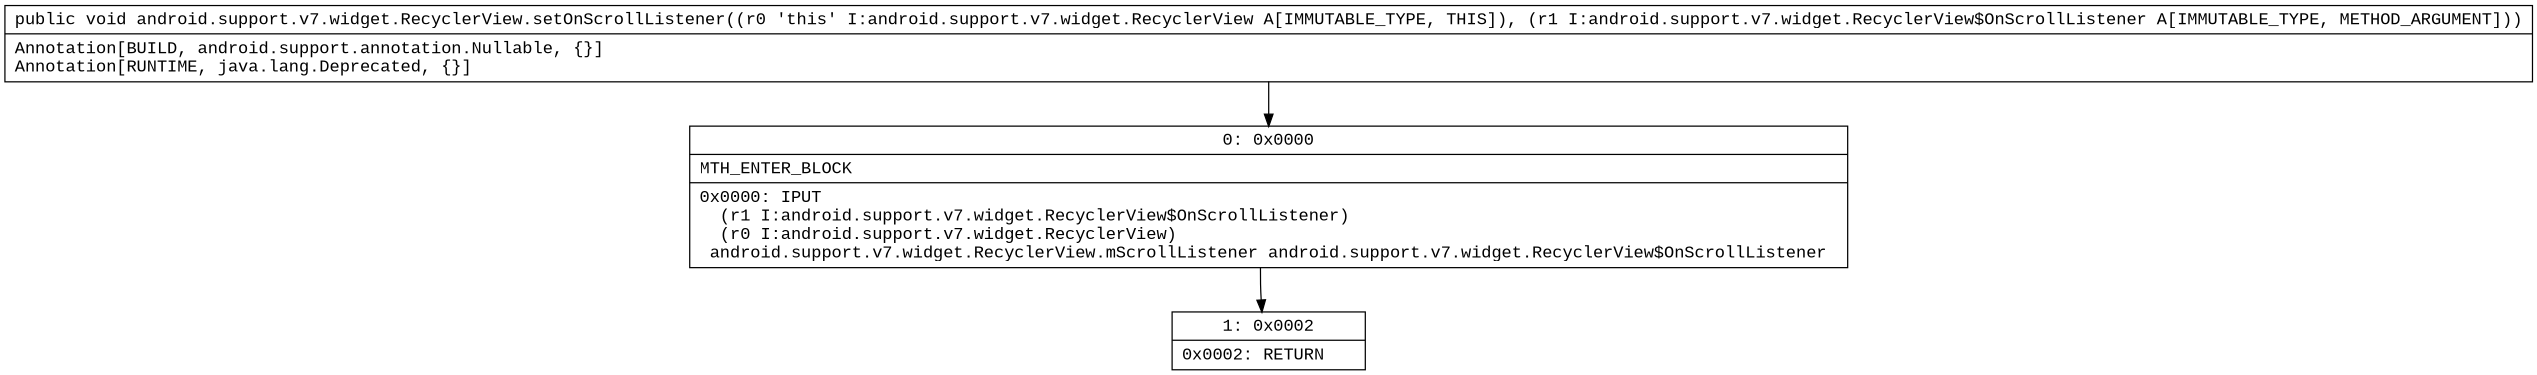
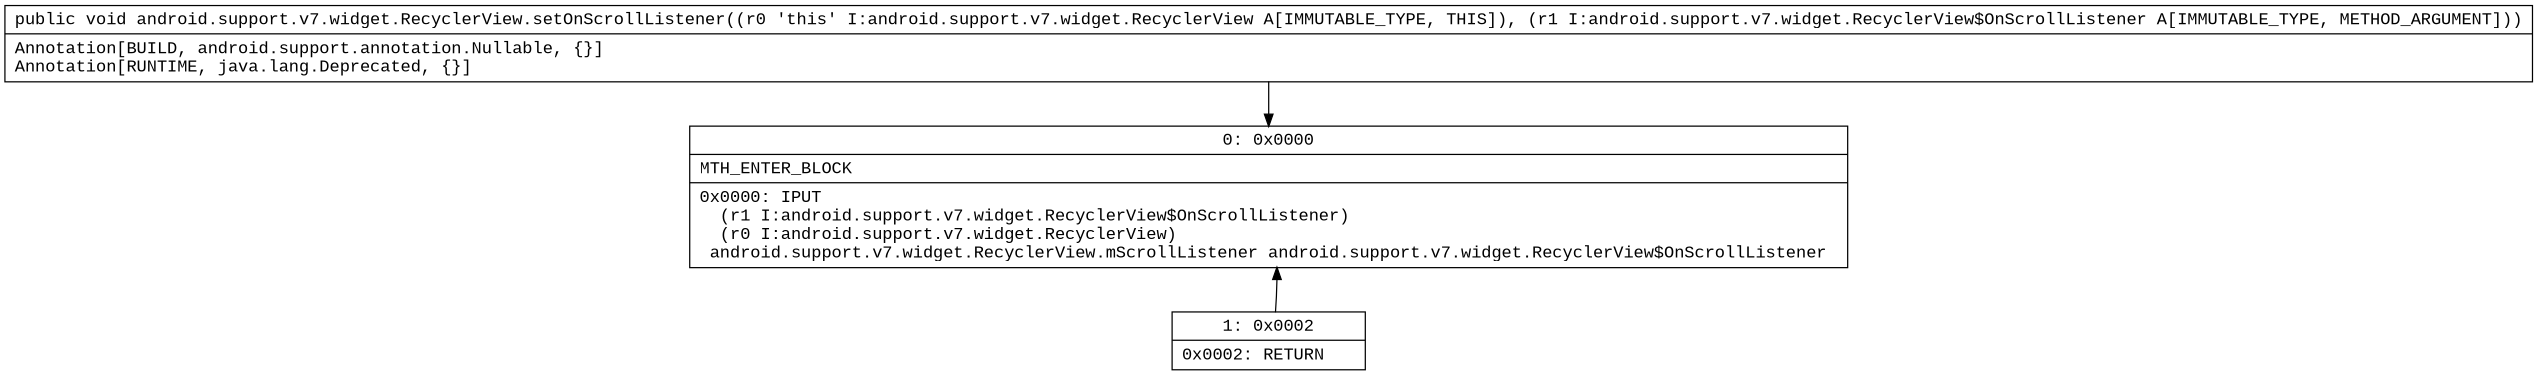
edge "0: 0x0000" -> "1: 0x0002": reversed
